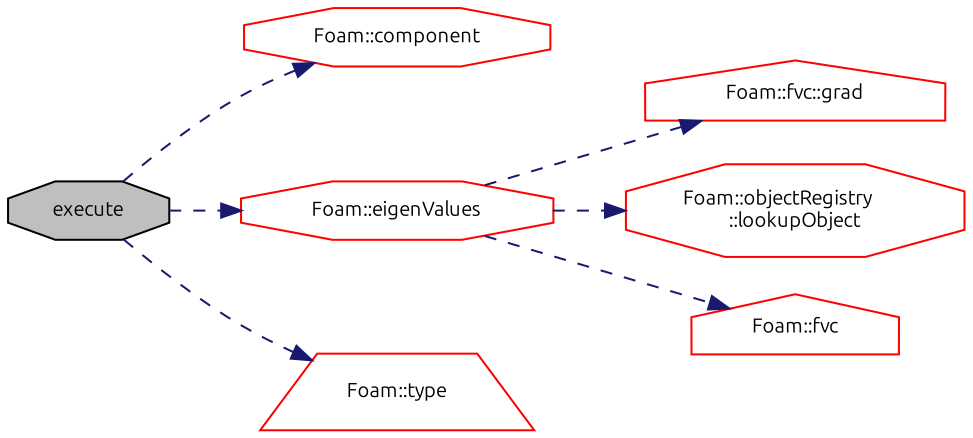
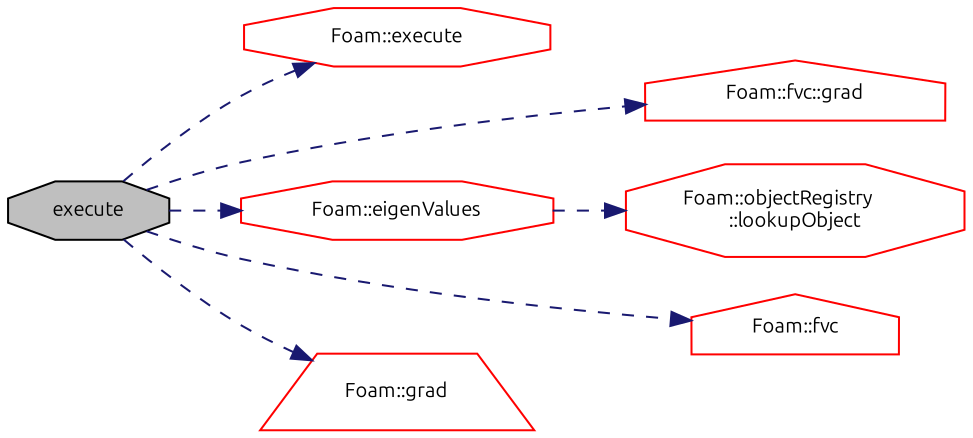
node "Foam::component": label "Foam::component" -> "Foam::execute"
edge "Foam::eigenValues" -> "Foam::fvc::grad": now "execute" -> "Foam::fvc::grad"
edge "Foam::eigenValues" -> "Foam::fvc": now "execute" -> "Foam::fvc"
node "Foam::type": label "Foam::type" -> "Foam::grad"
